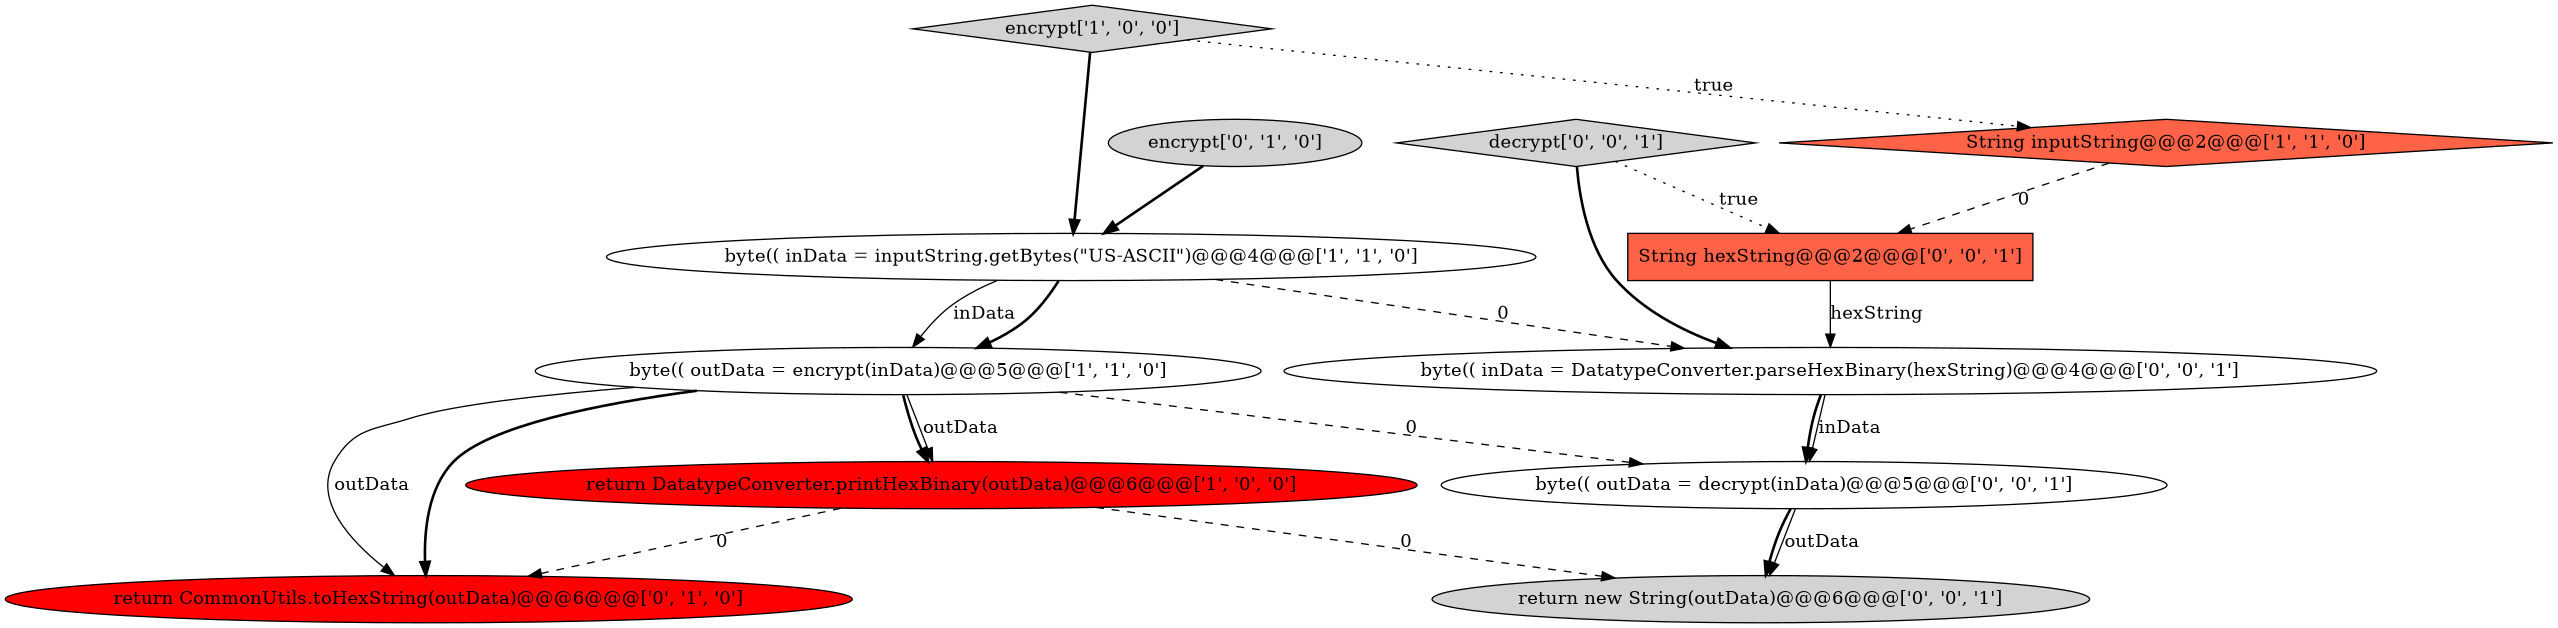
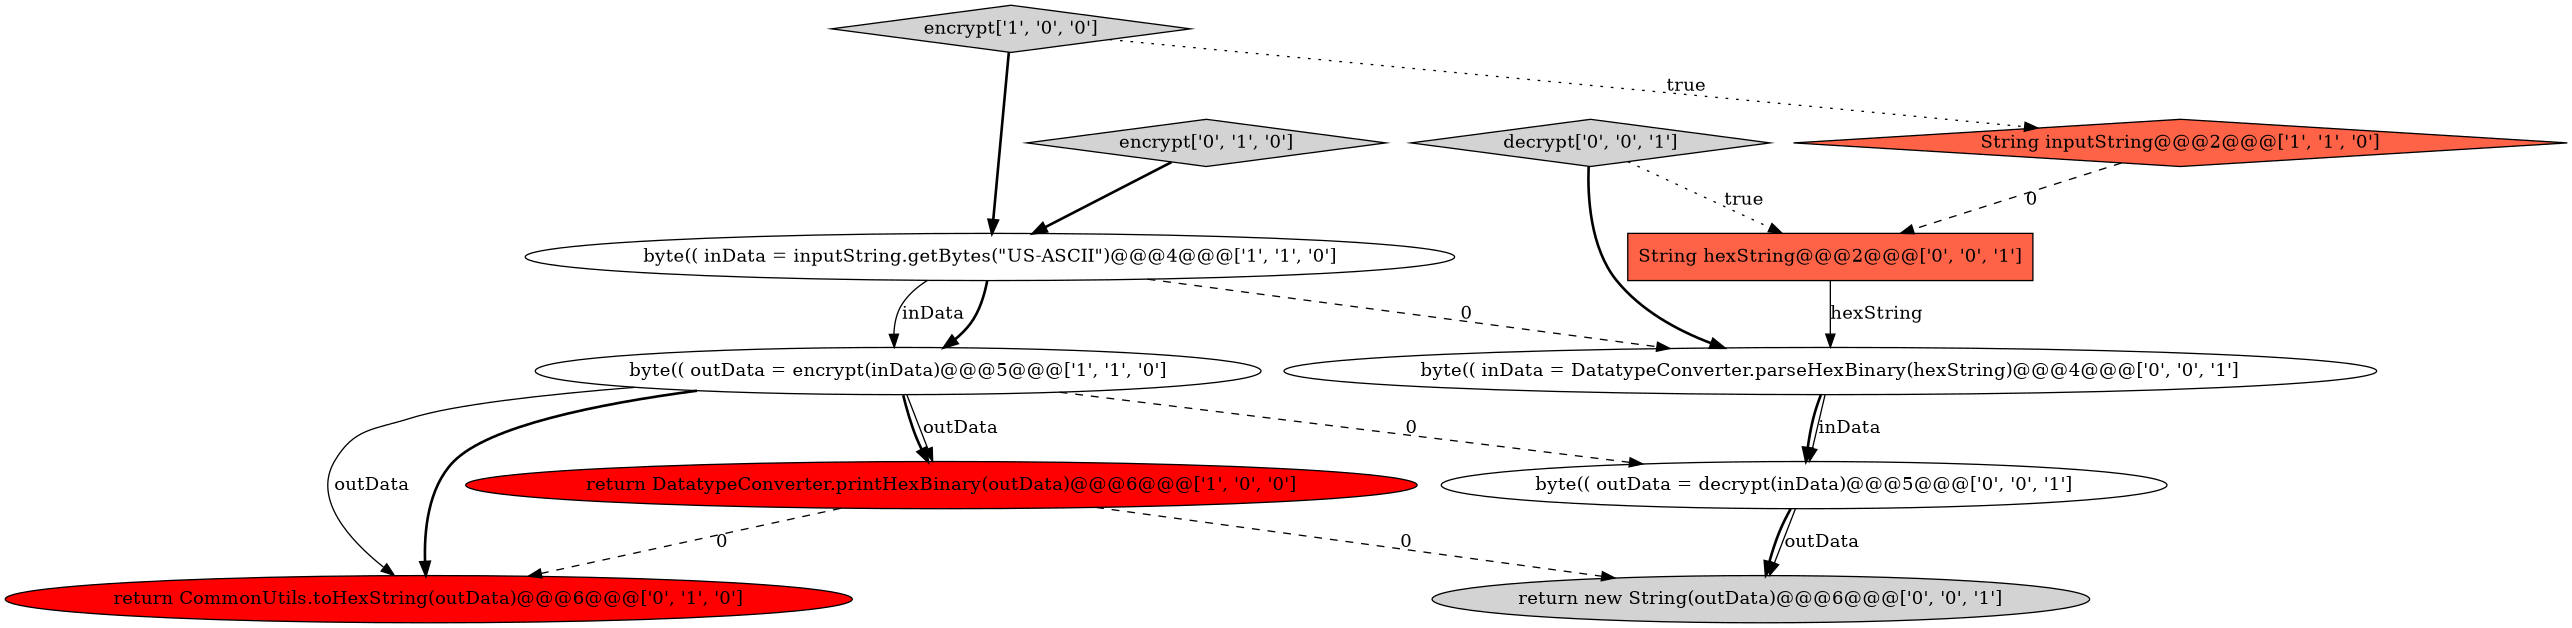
node "encrypt['0', '1', '0']": shape ellipse -> diamond
